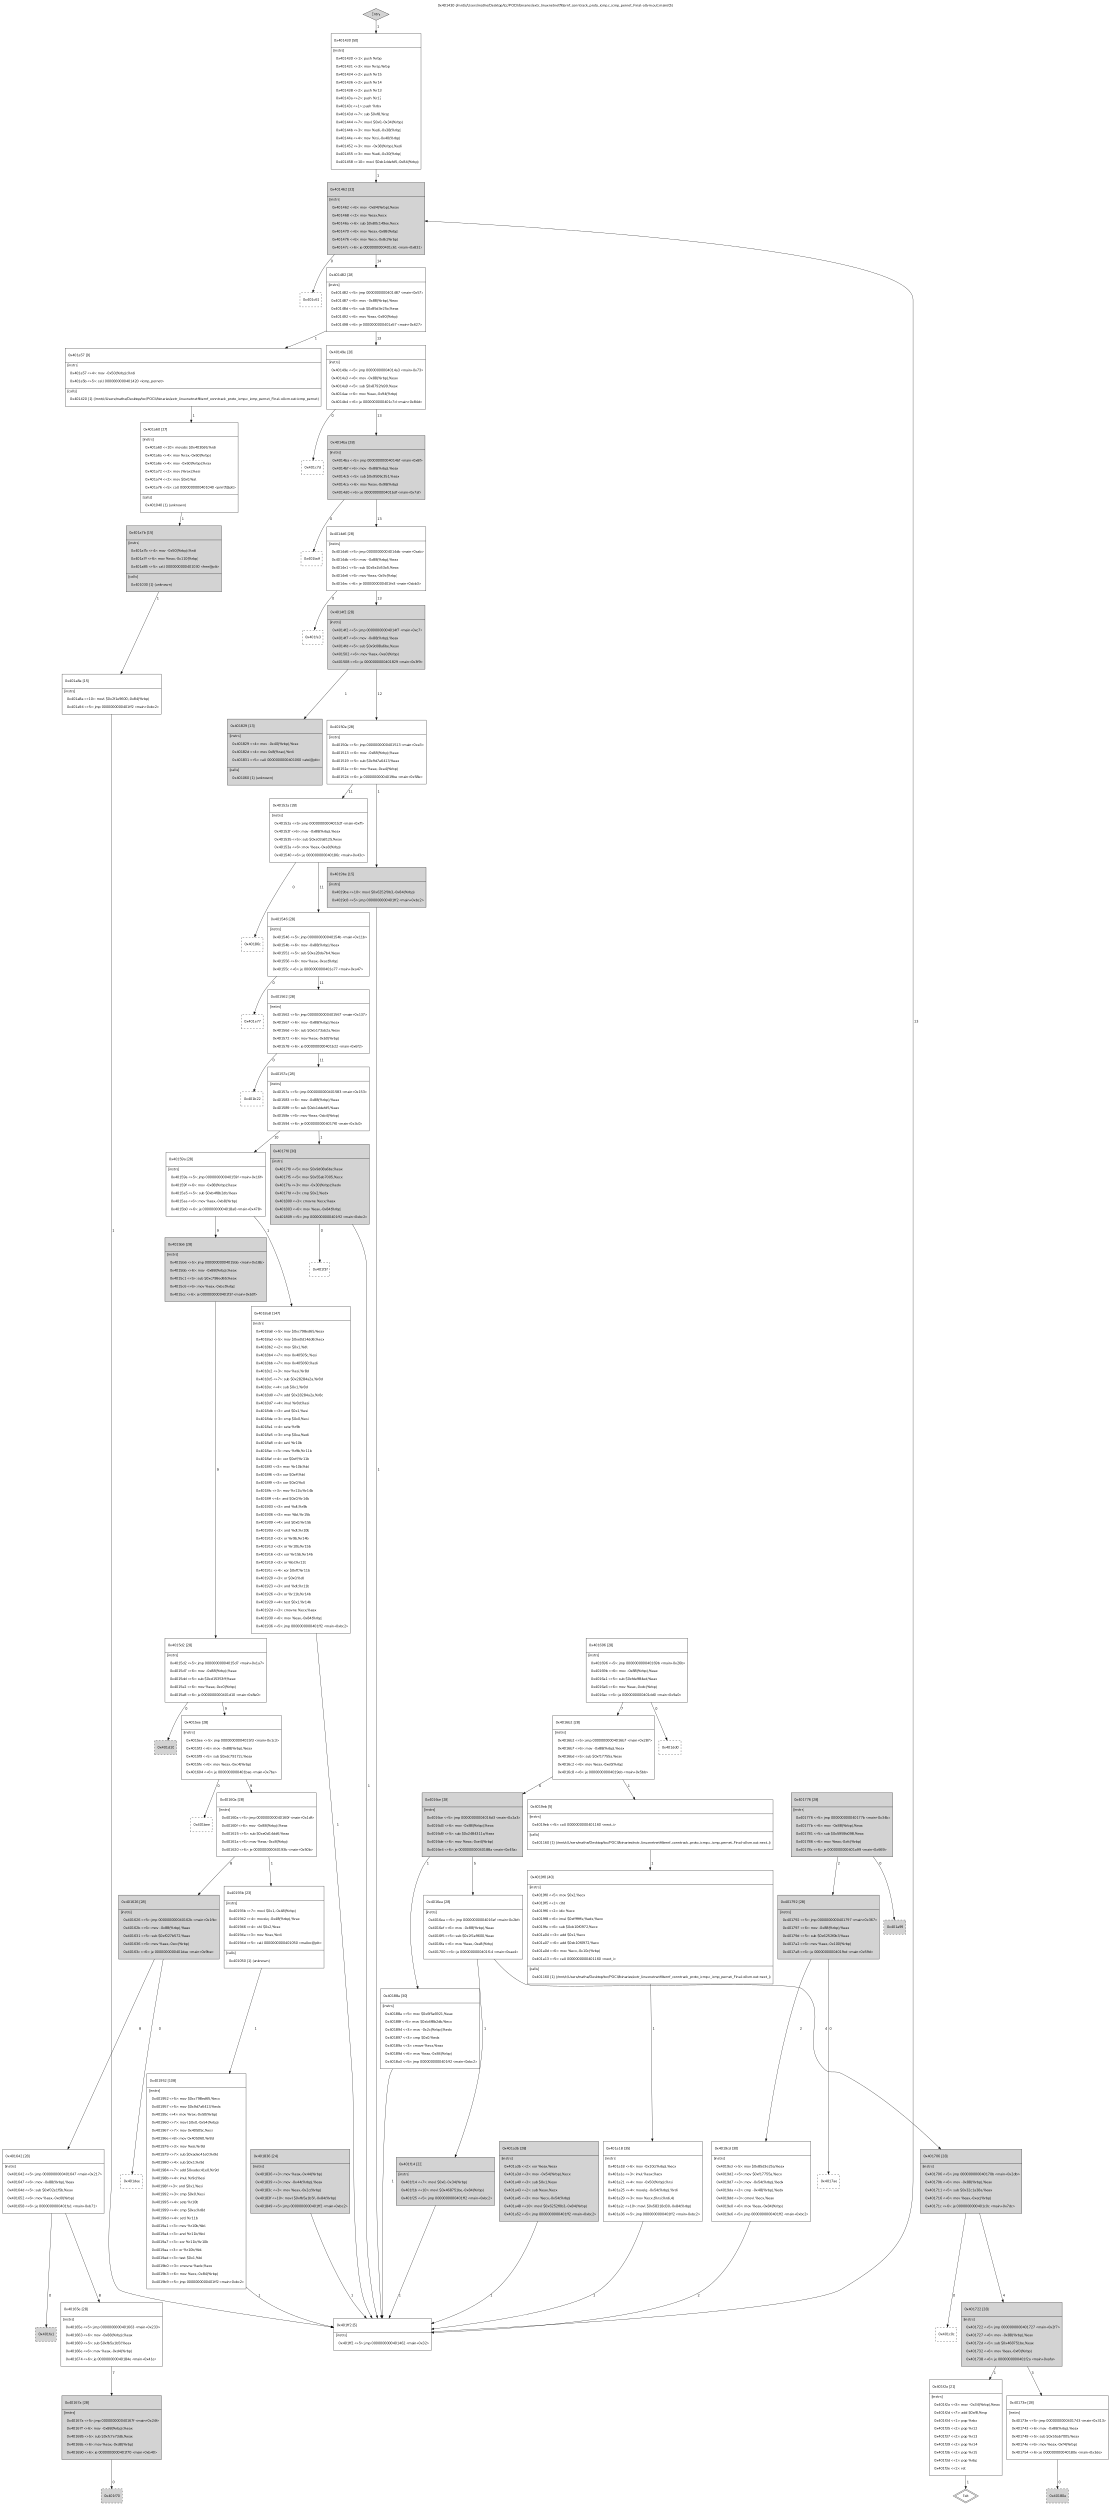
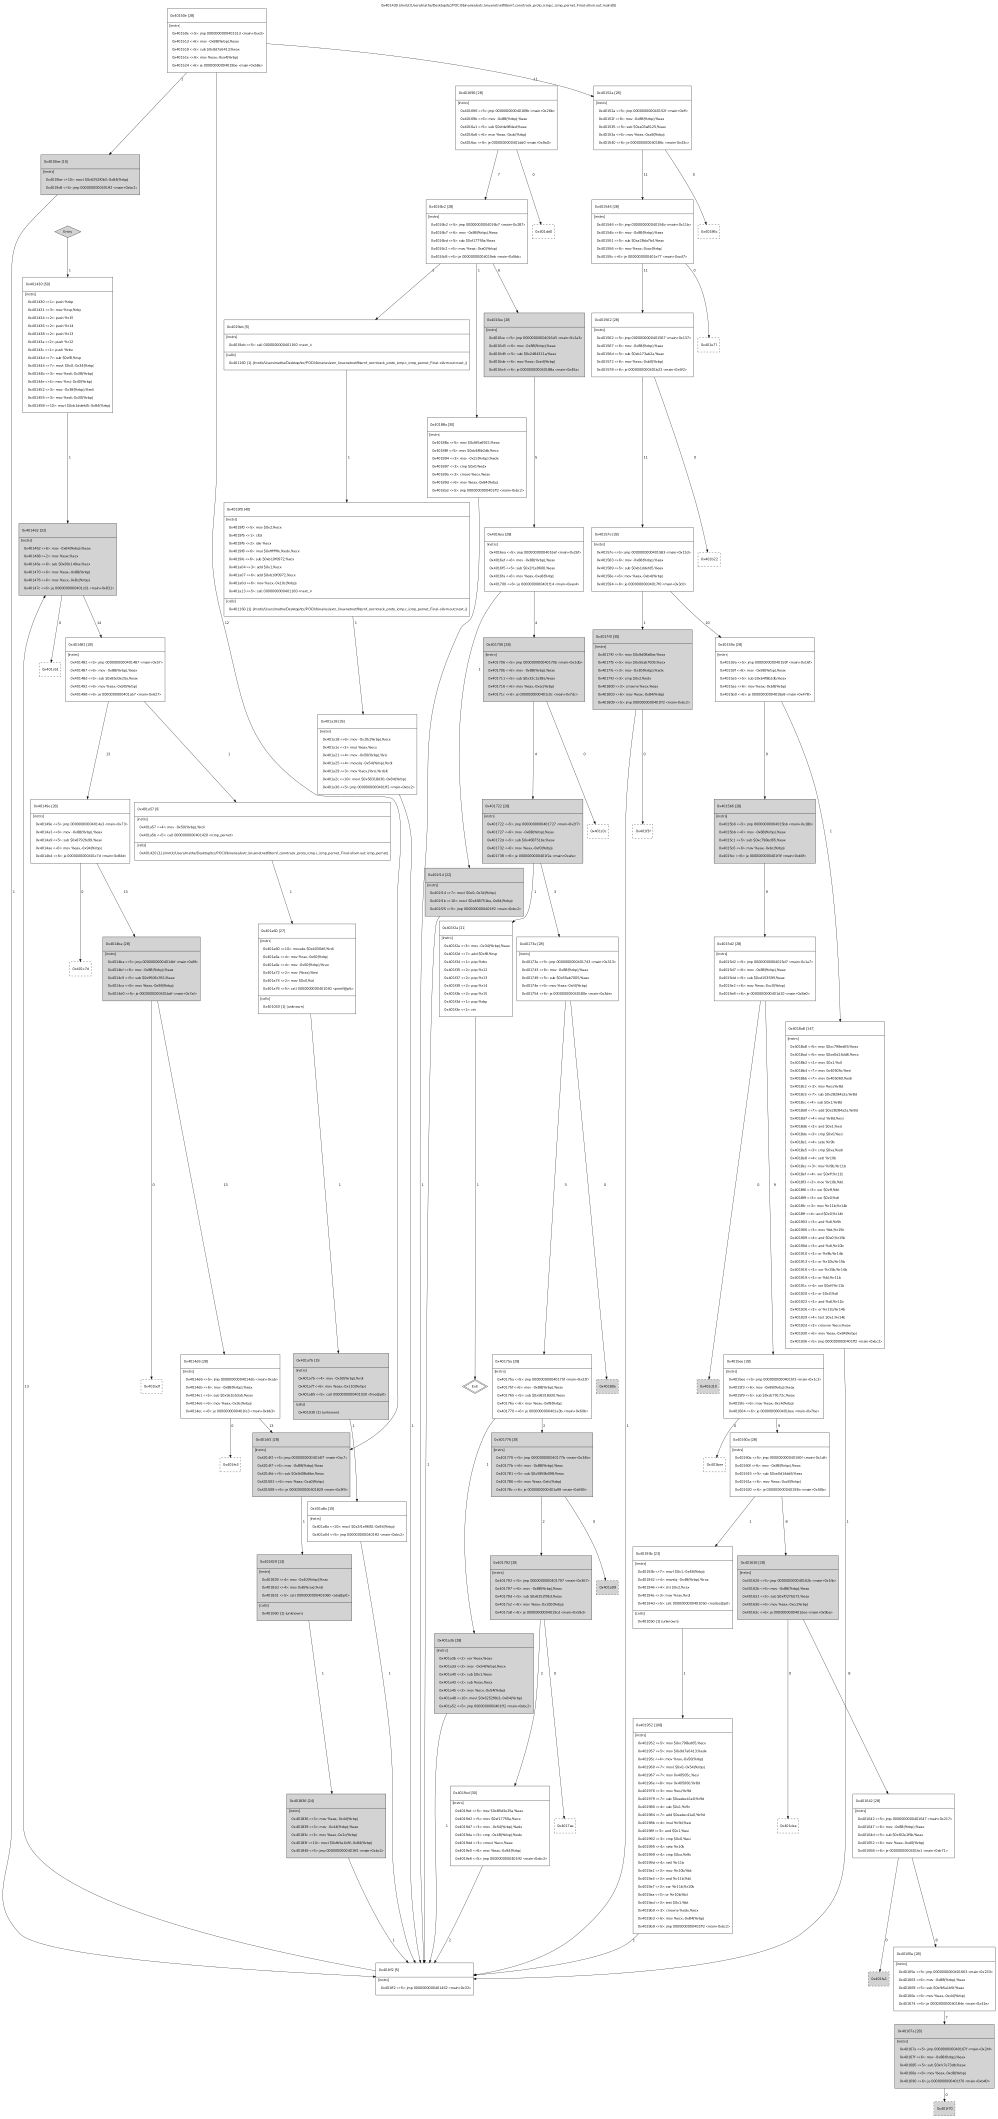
edge "0x4014f2 [28]" -> "0x40150e [28]": reversed
node "0x40175a [28]": added
edge "0x401829 [13]" -> "0x401836 [24]": added, label "1"
edge "0x4016ce [28]" -> "0x40188a [30]": now "0x4016b2 [28]" -> "0x40188a [30]"
